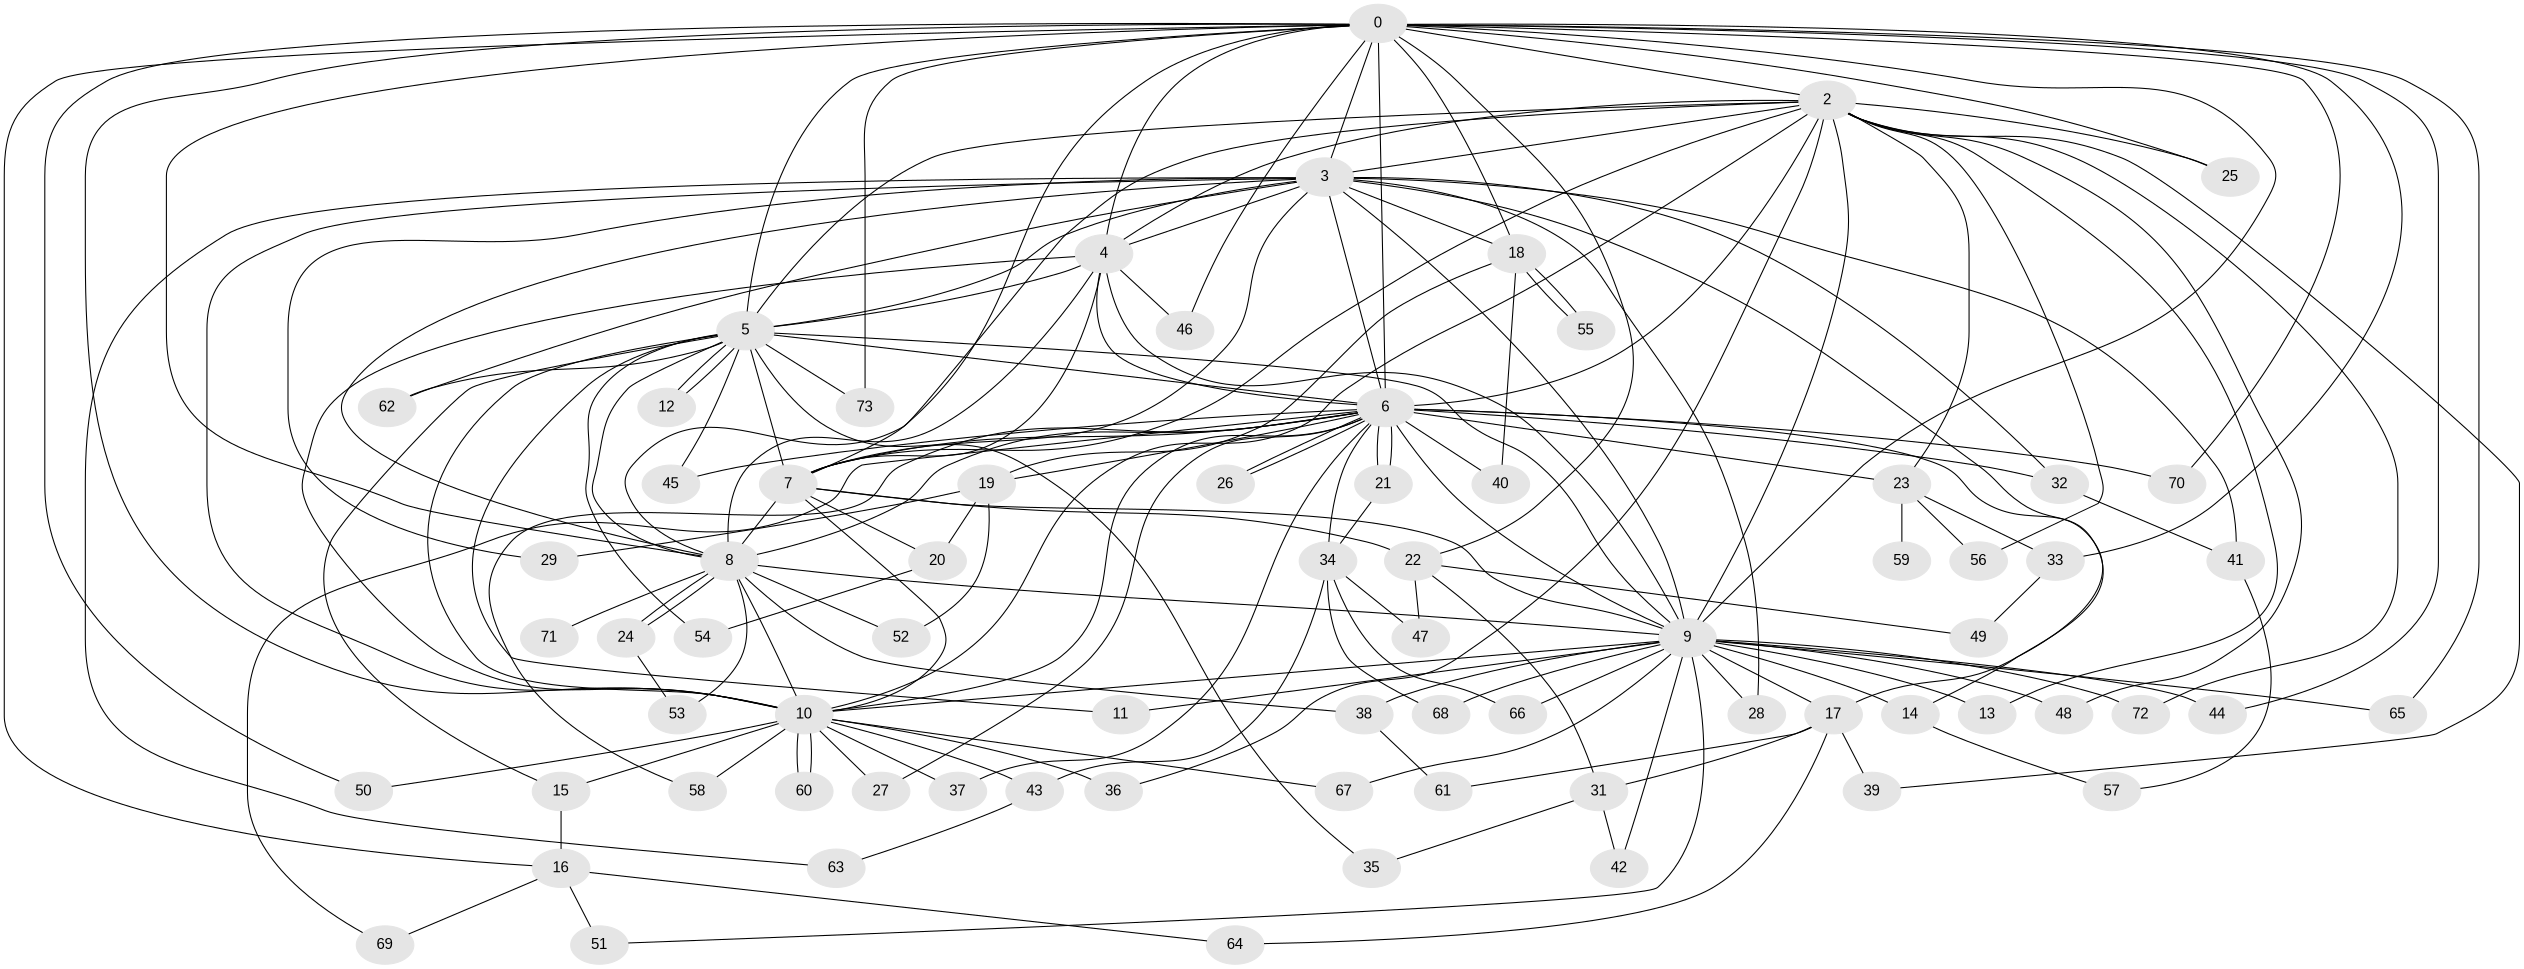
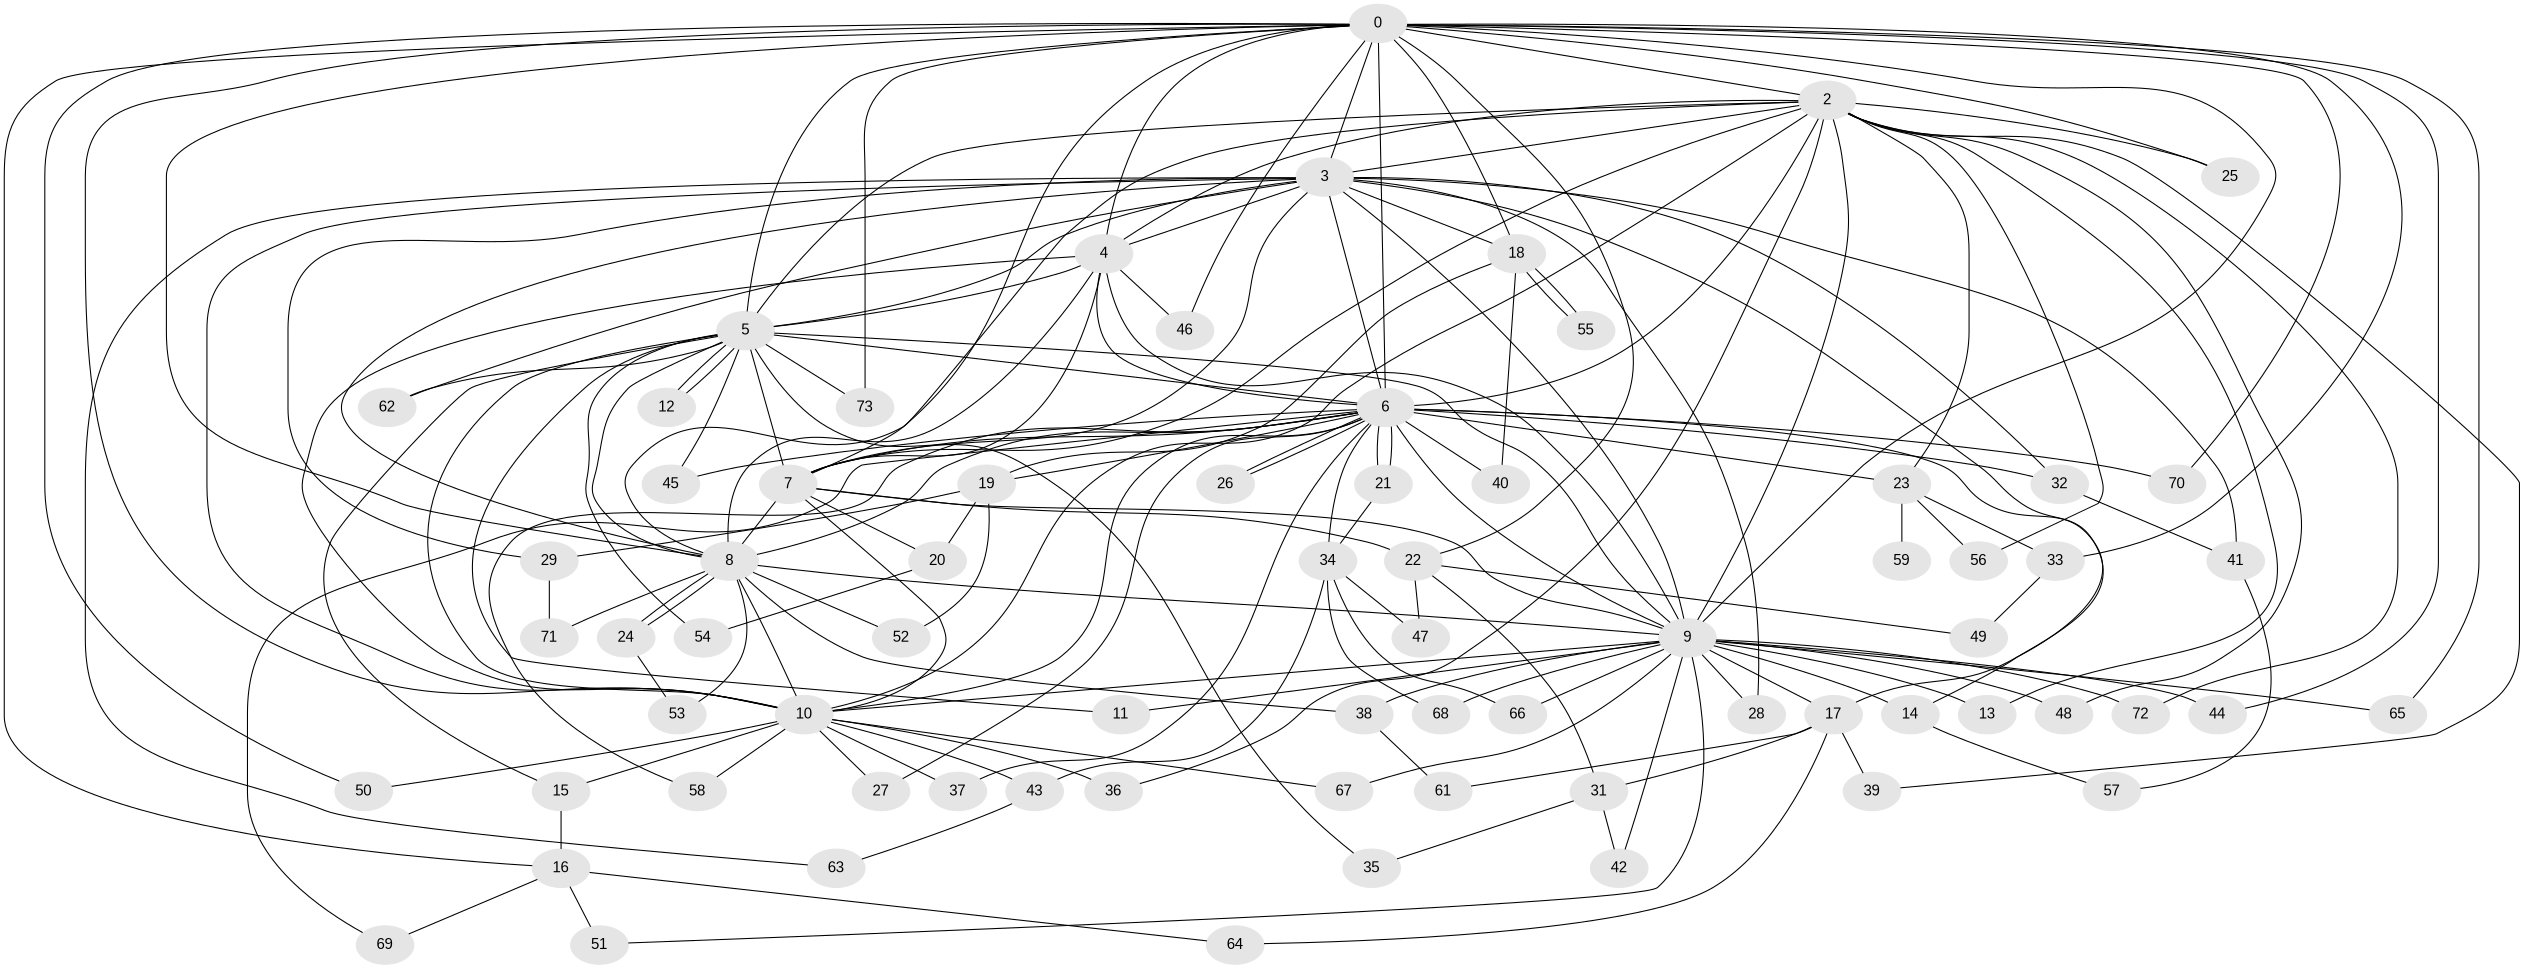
edge "29" -- "71": added
node "60": removed
